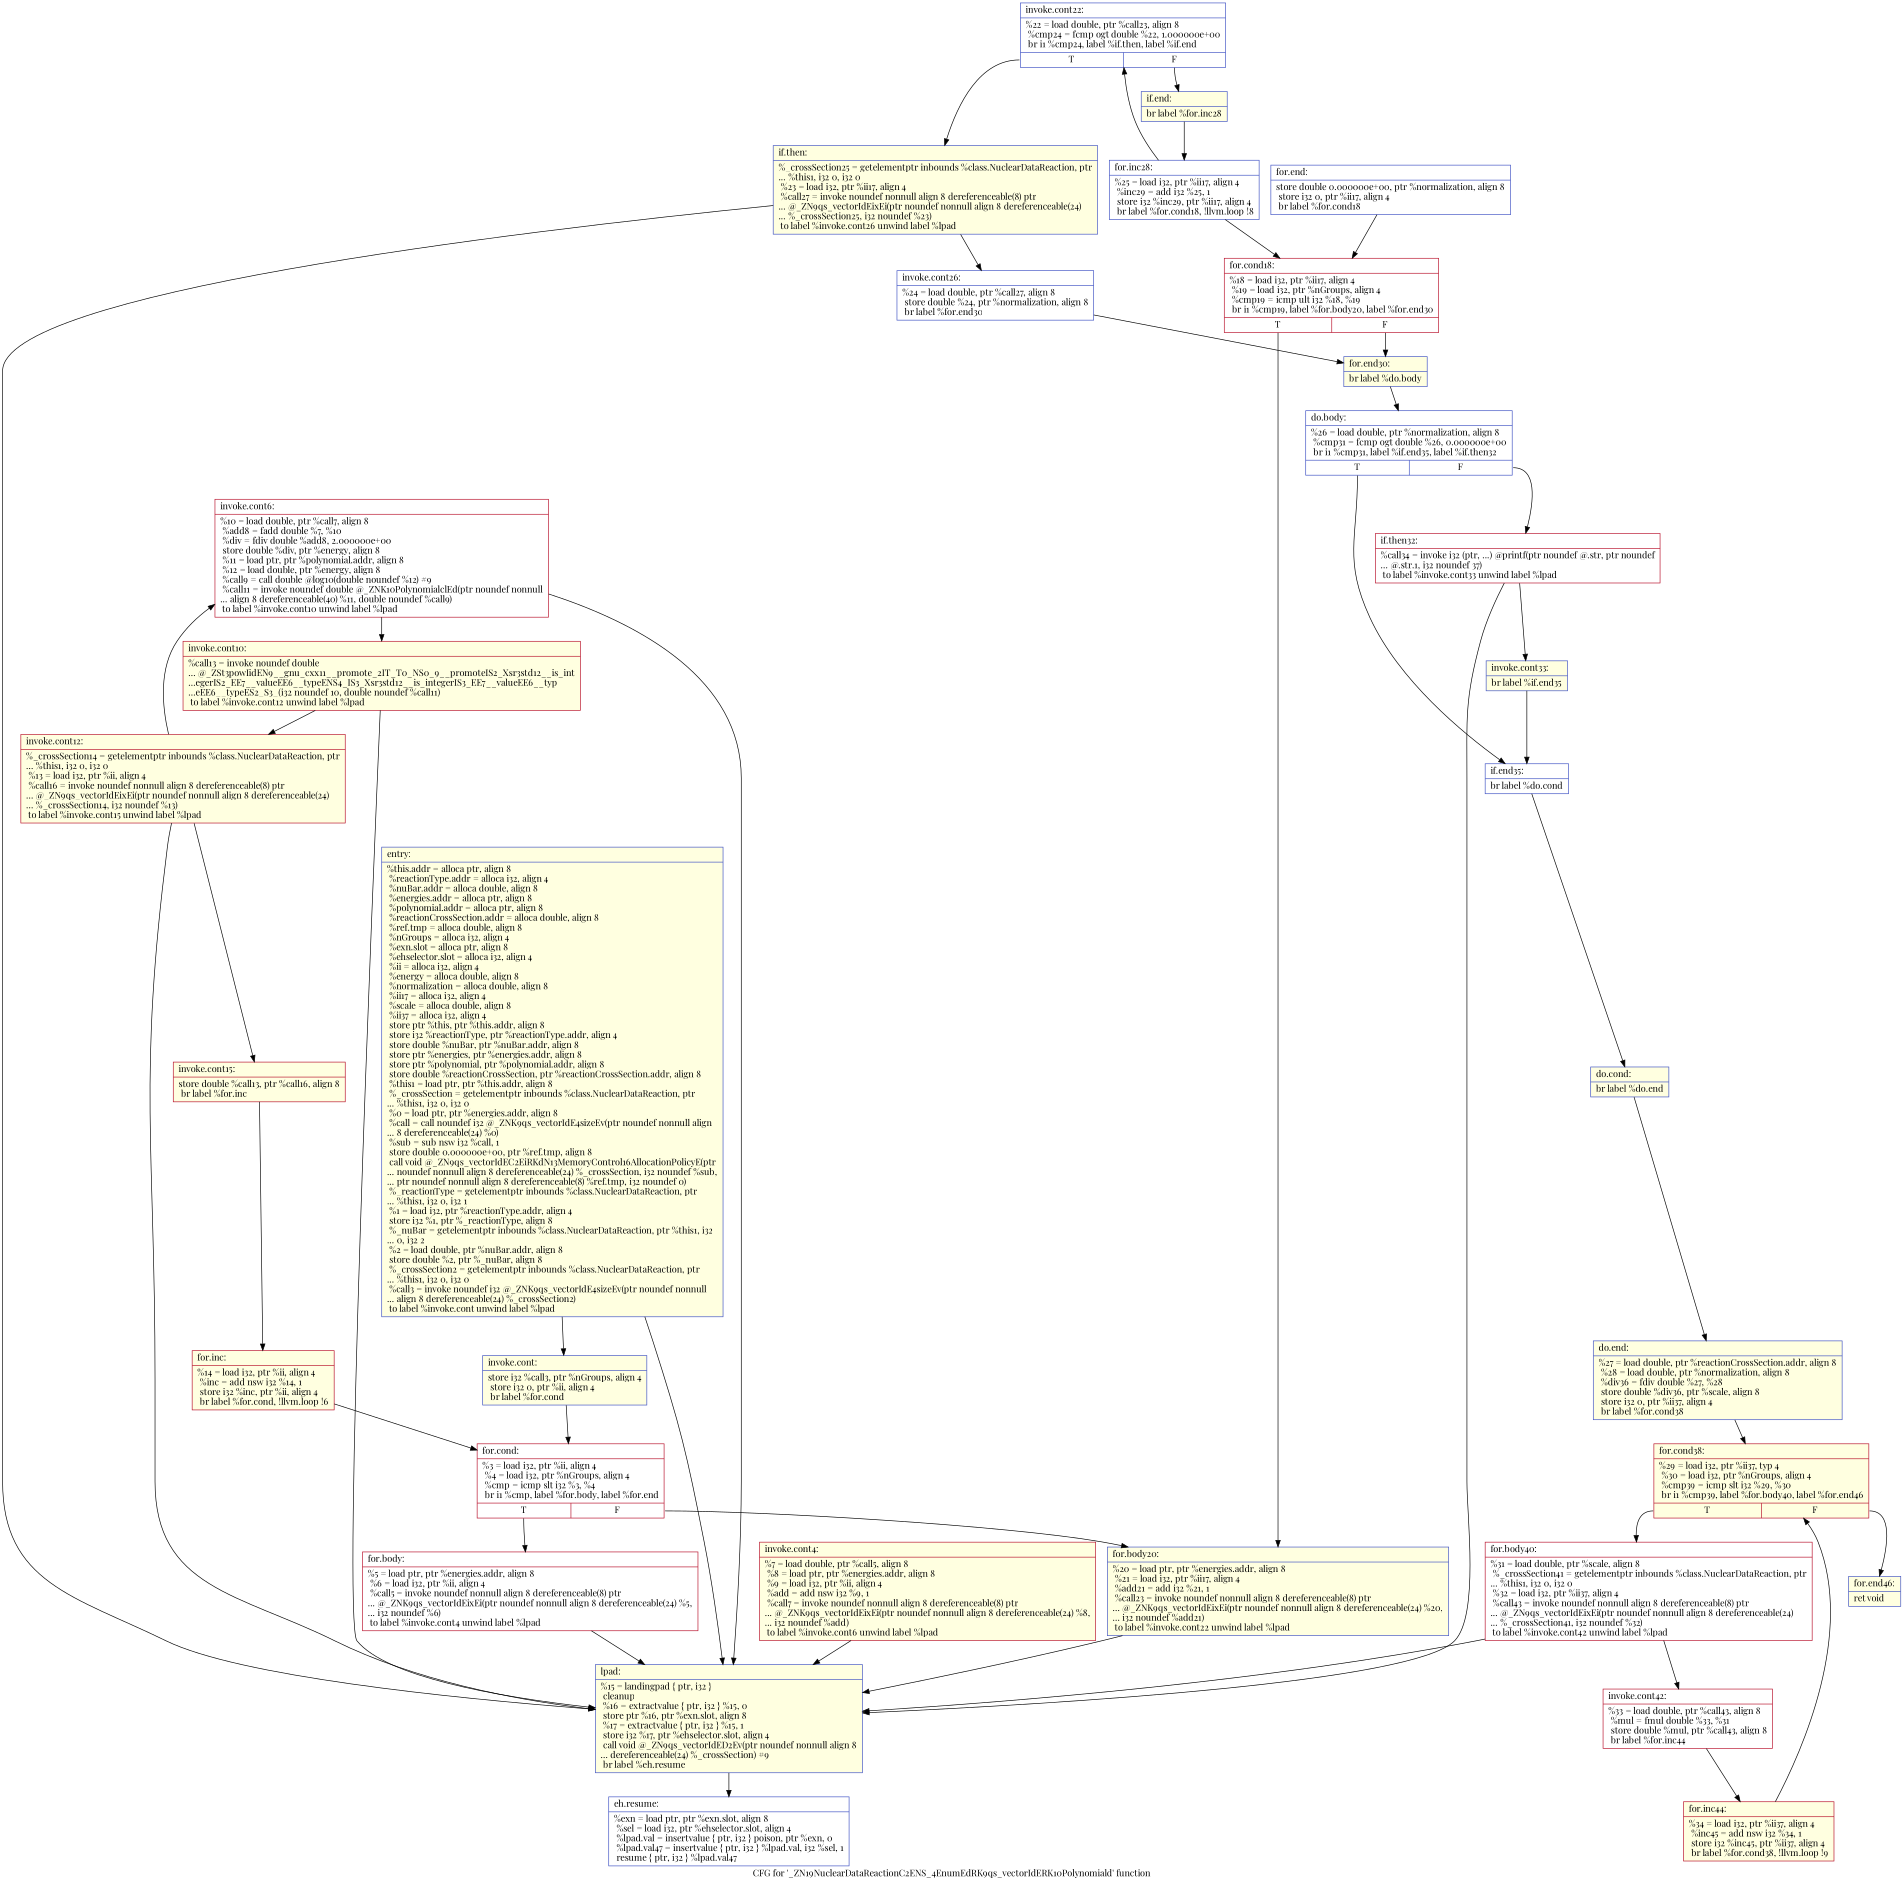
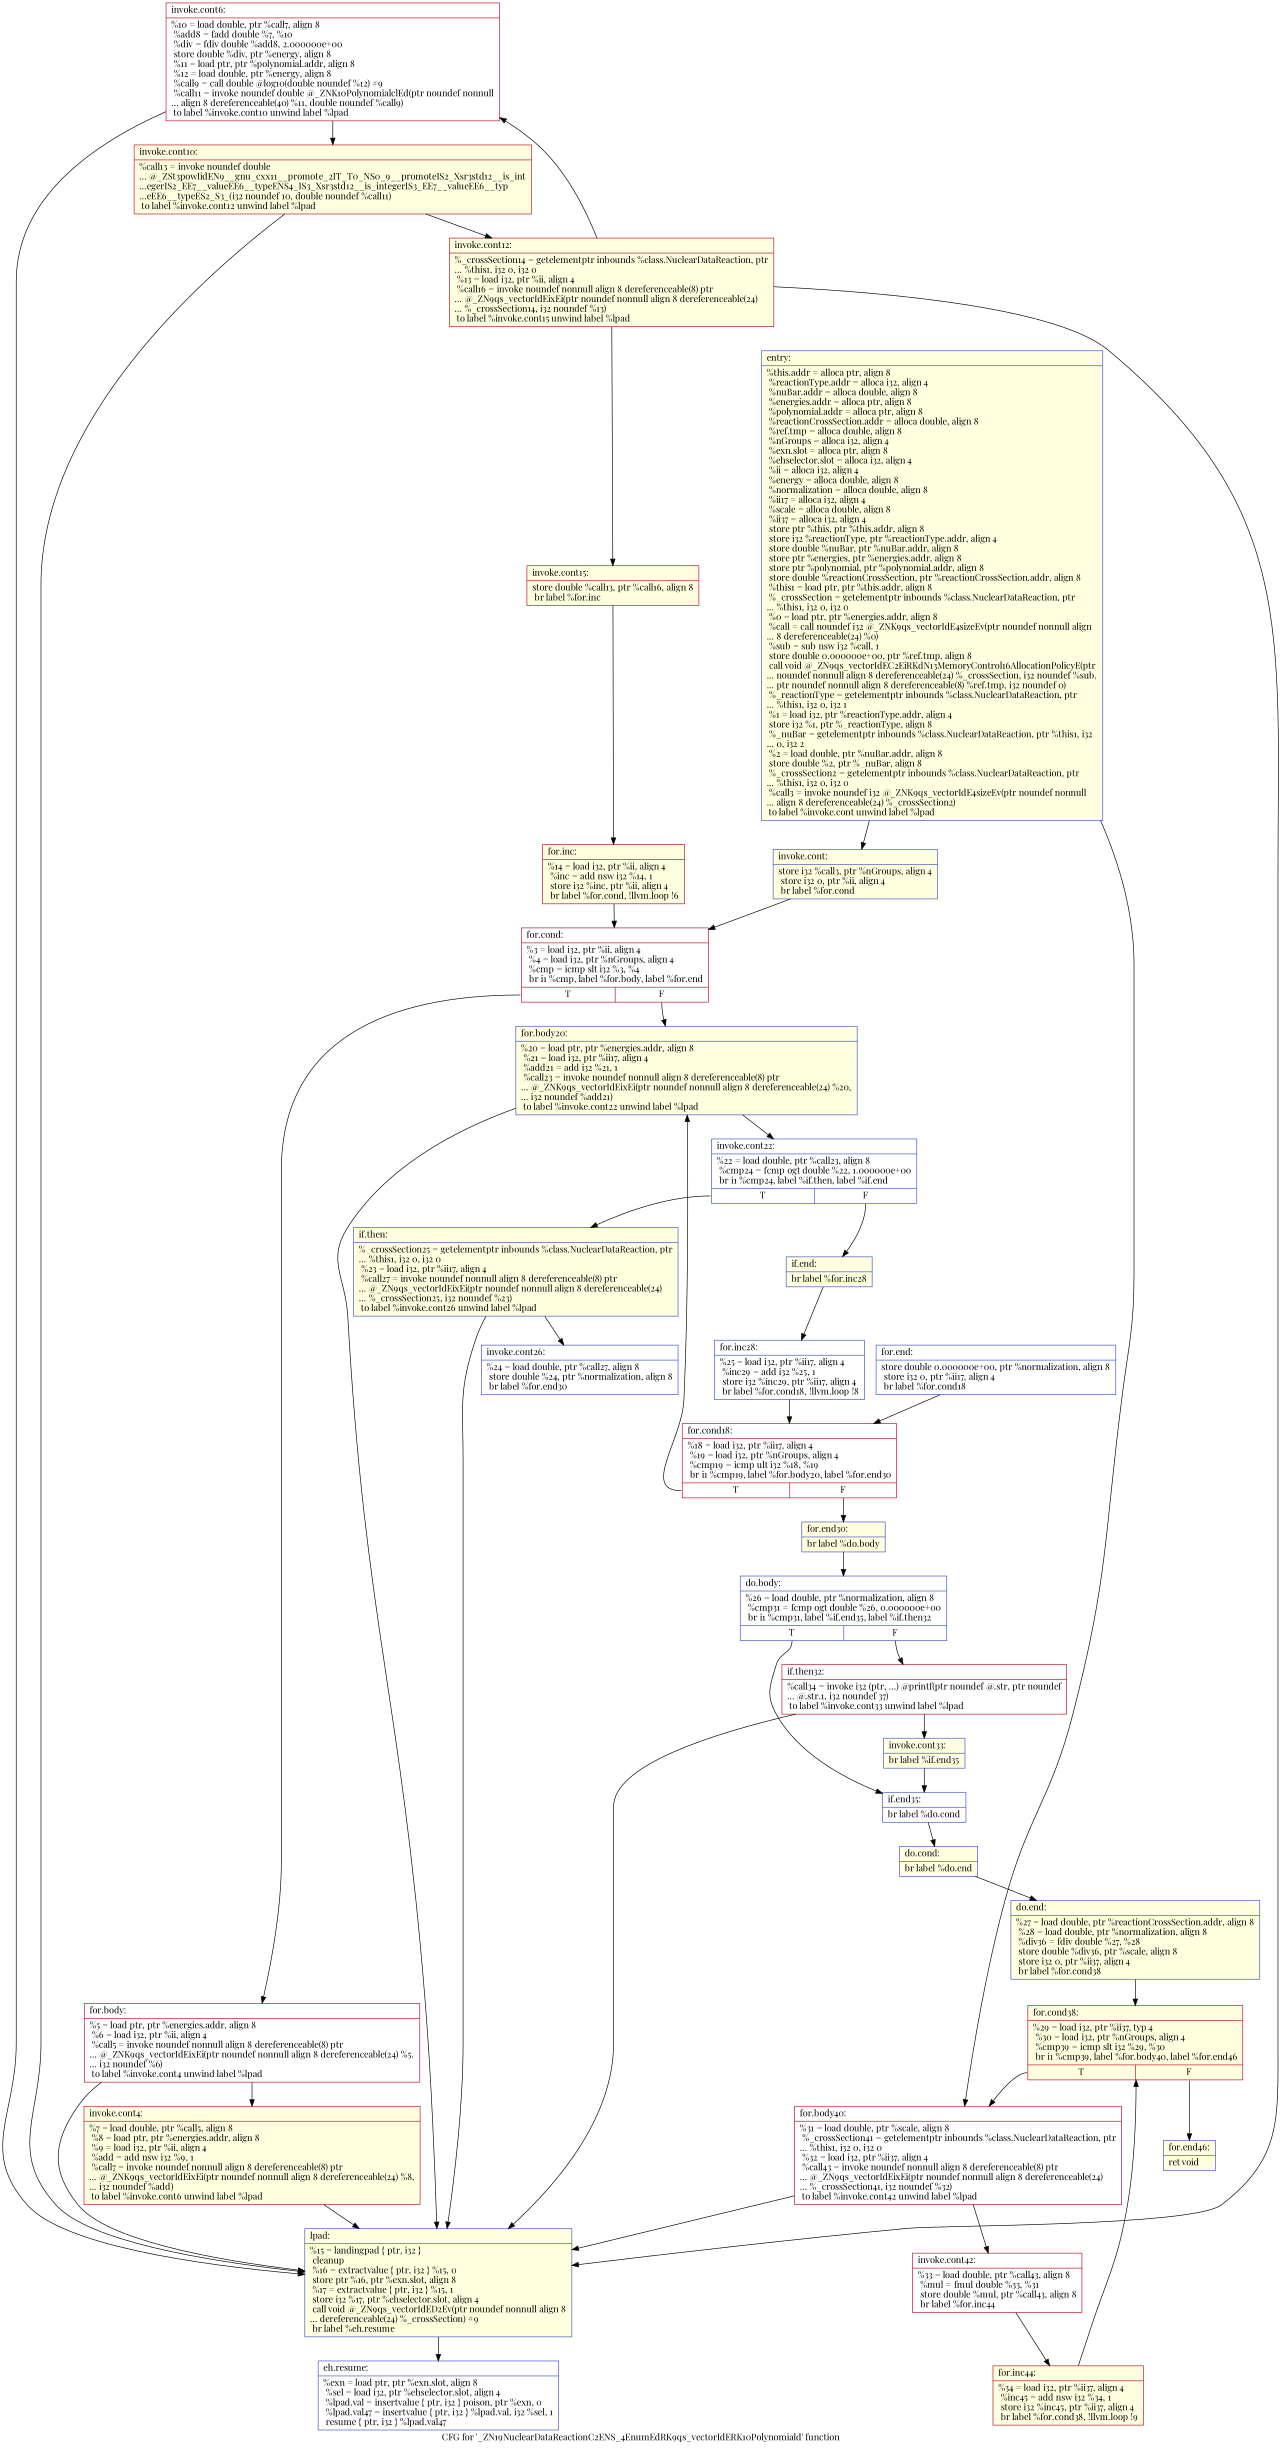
edge "for.inc28:" -> "invoke.cont22:": now "for.body20:" -> "invoke.cont22:"
edge "invoke.cont26:" -> "for.end30:": removed
edge "entry:" -> "lpad:": now "entry:" -> "for.body40:"
edge "for.body:" -> "invoke.cont4:": added
